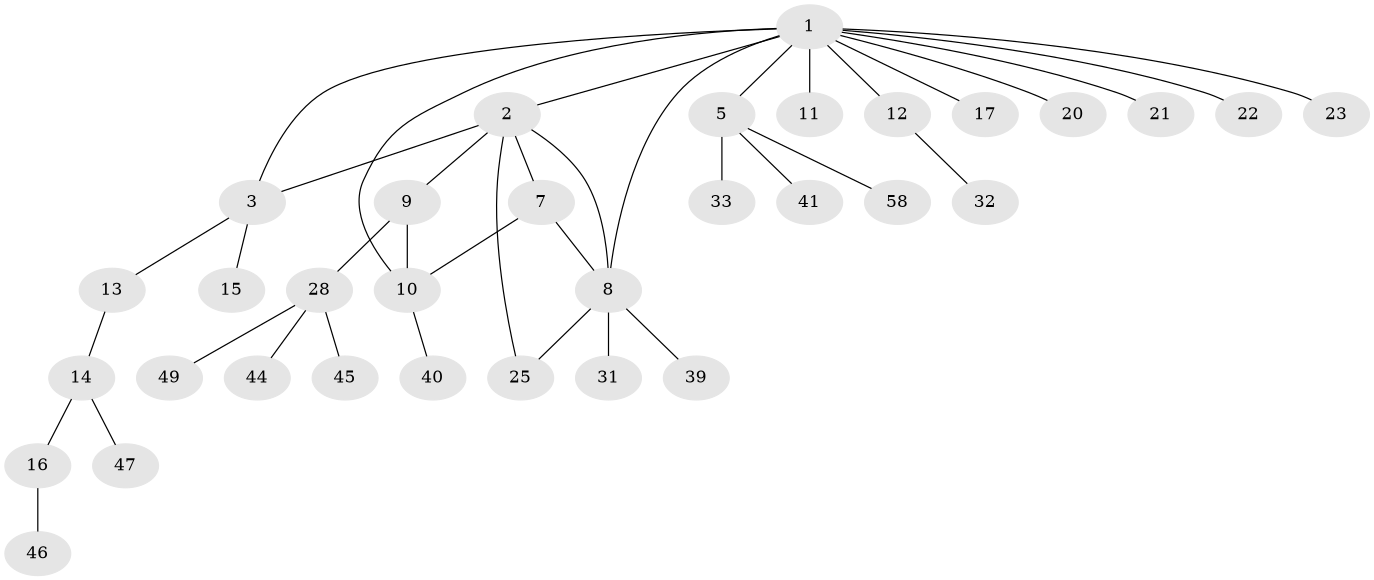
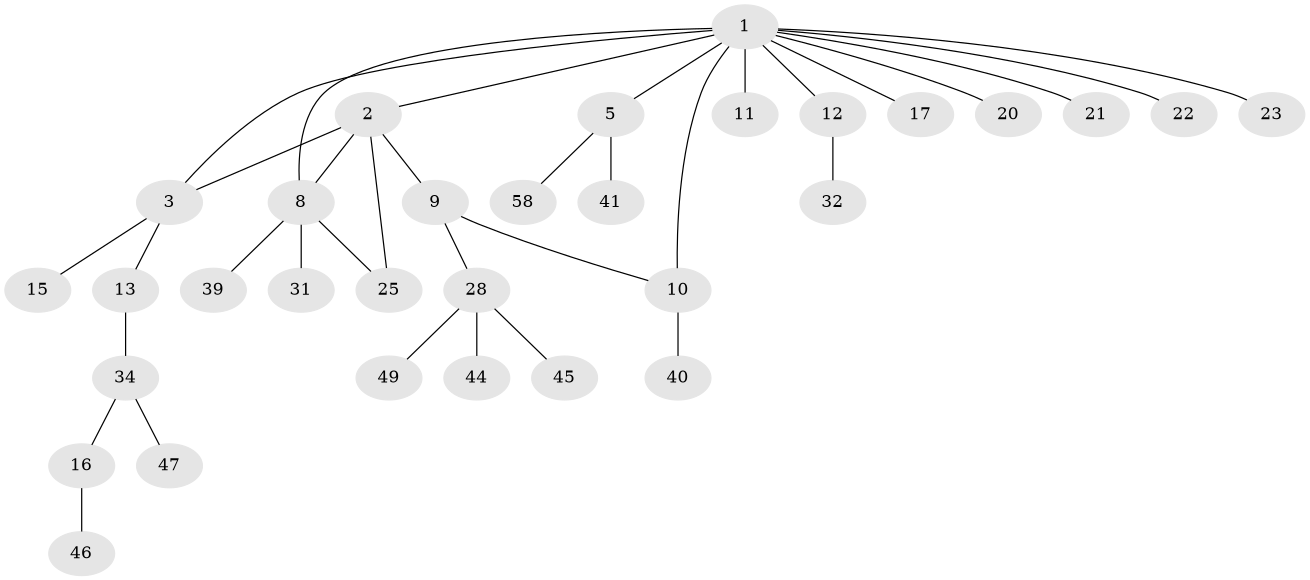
node "7": removed
node "33": removed
node "14": label "14" -> "34"
